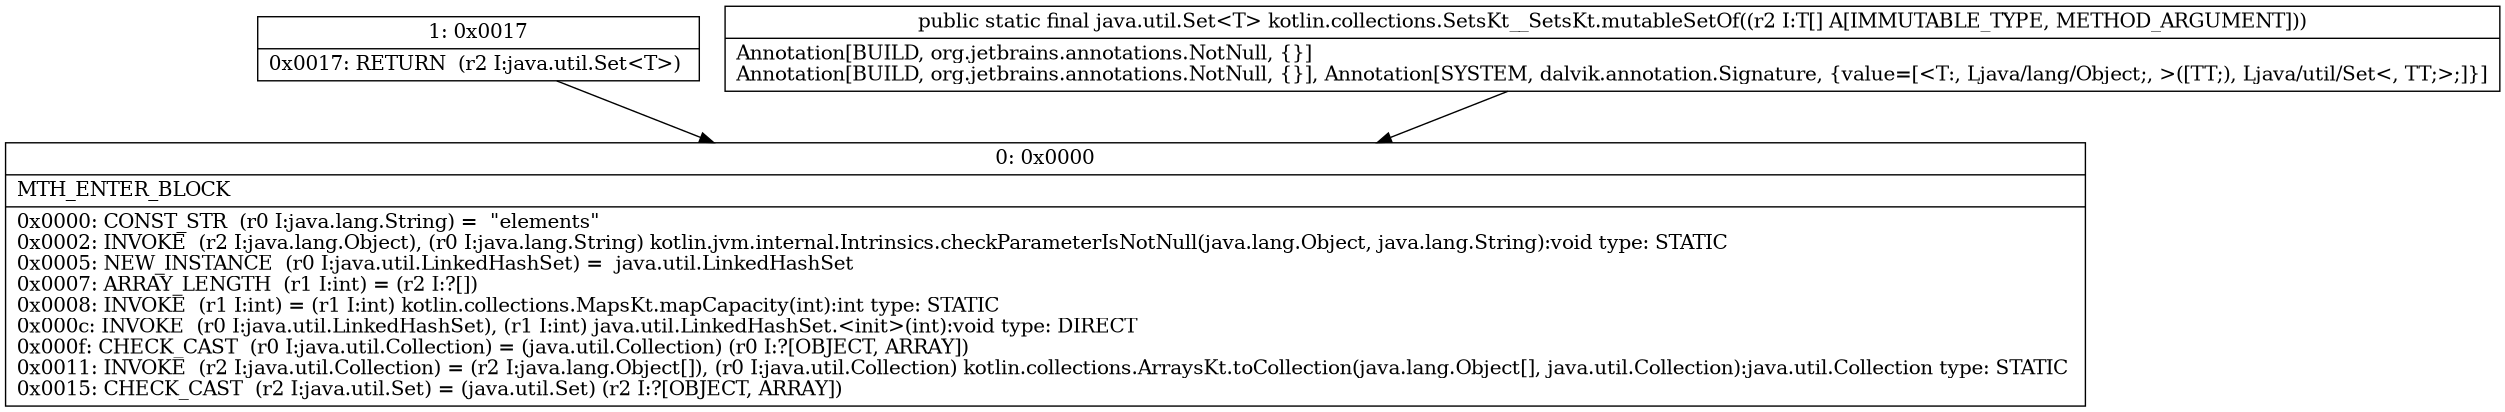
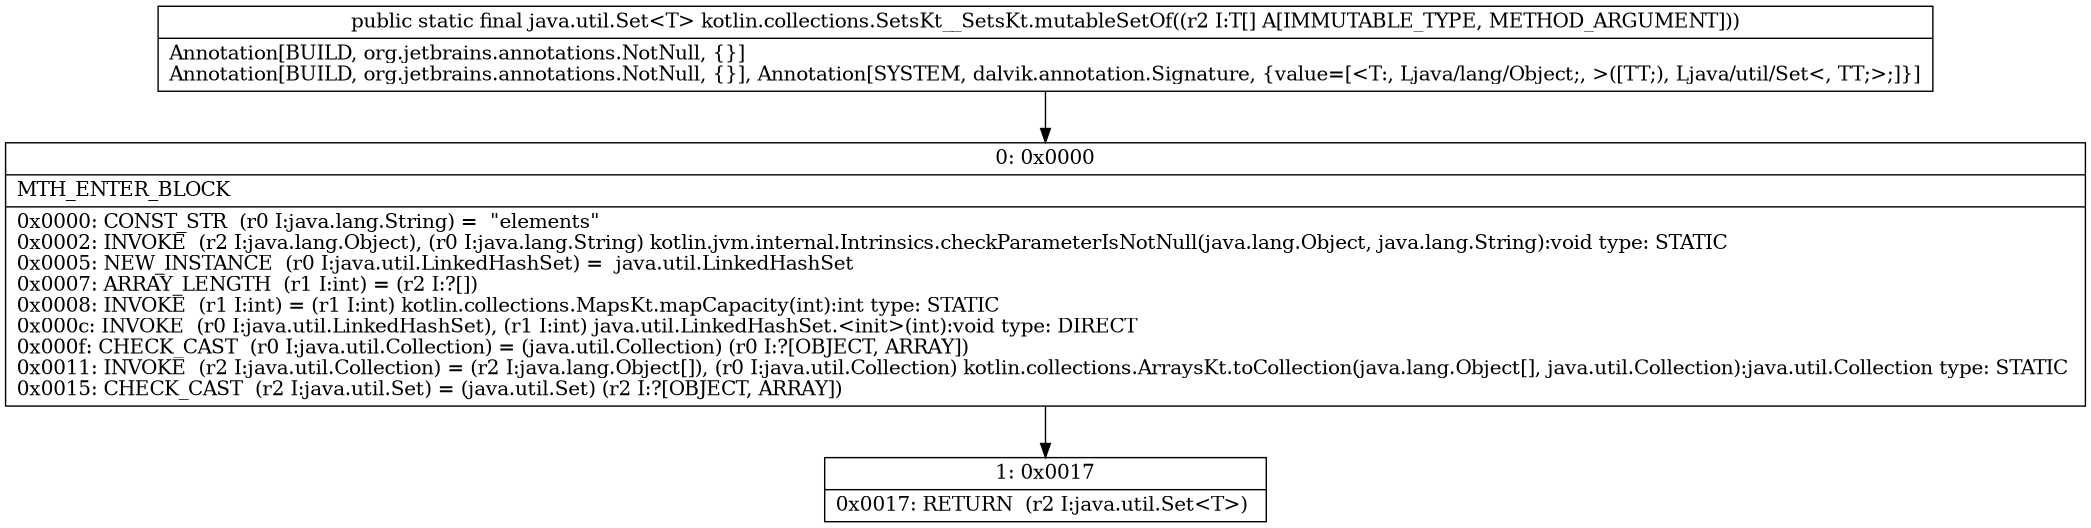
edge "1: 0x0017" -> "0: 0x0000": reversed
